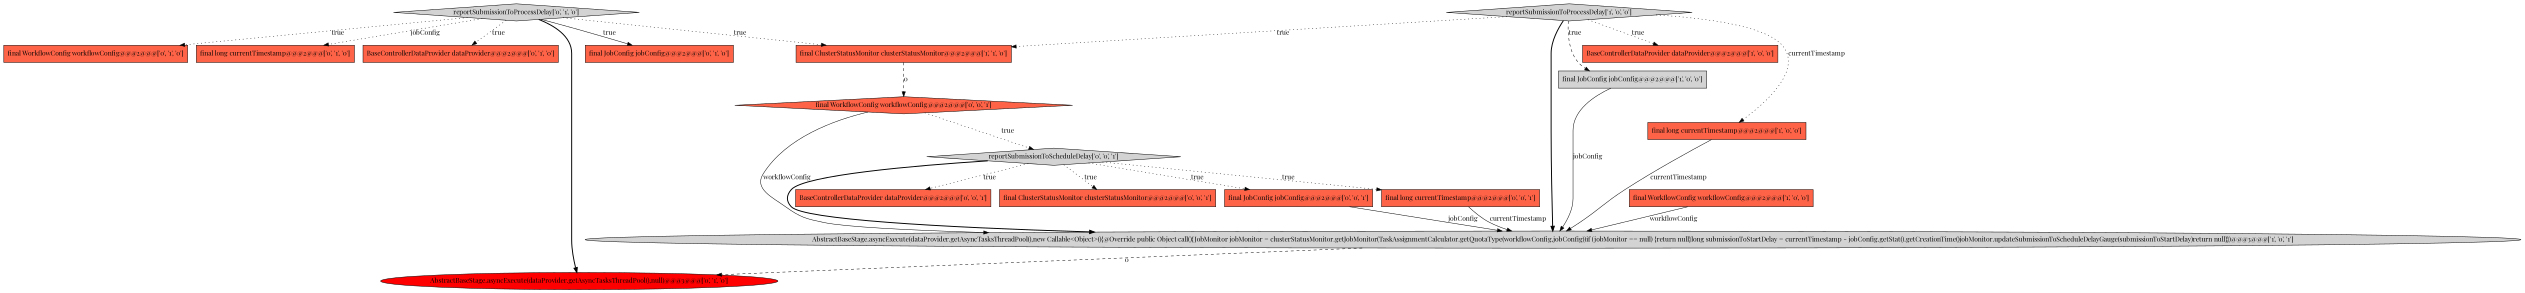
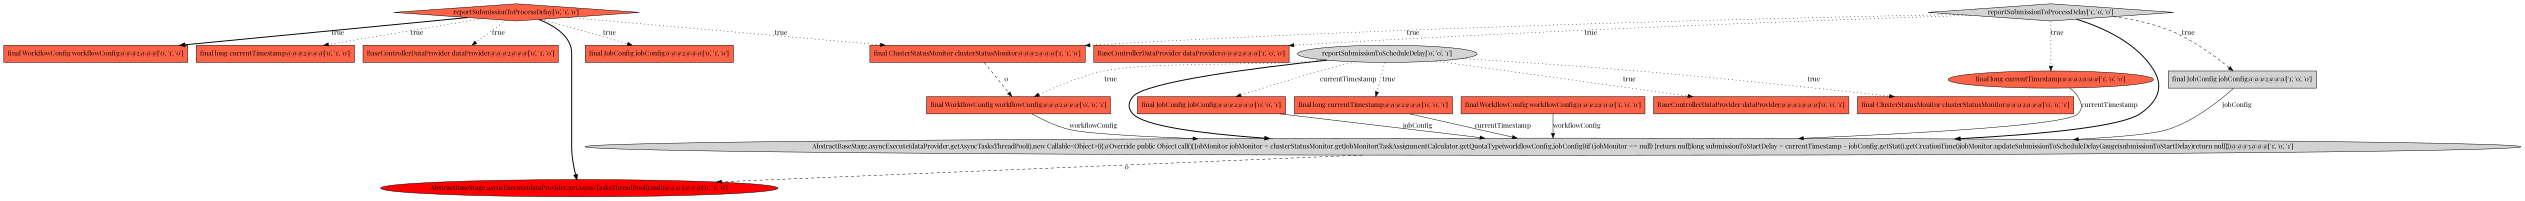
node "reportSubmissionToProcessDelay['0', '1', '0']": fillcolor lightgray -> tomato
edge "reportSubmissionToProcessDelay['0', '1', '0']" -> "final WorkflowConfig workflowConfig@@@2@@@['0', '1', '0']": style dotted -> bold
edge "reportSubmissionToProcessDelay['0', '1', '0']" -> "final JobConfig jobConfig@@@2@@@['0', '1', '0']": style solid -> dotted
edge "reportSubmissionToProcessDelay['0', '1', '0']" -> "final long currentTimestamp@@@2@@@['0', '1', '0']": label "jobConfig" -> "true"
edge "reportSubmissionToProcessDelay['1', '0', '0']" -> "final long currentTimestamp@@@2@@@['1', '0', '0']": label "currentTimestamp" -> "true"
node "final WorkflowConfig workflowConfig@@@2@@@['0', '0', '1']": shape diamond -> box
edge "final WorkflowConfig workflowConfig@@@2@@@['0', '0', '1']" -> "reportSubmissionToScheduleDelay['0', '0', '1']": reversed
node "final long currentTimestamp@@@2@@@['1', '0', '0']": shape box -> ellipse
node "reportSubmissionToScheduleDelay['0', '0', '1']": shape diamond -> ellipse
edge "reportSubmissionToScheduleDelay['0', '0', '1']" -> "final JobConfig jobConfig@@@2@@@['0', '0', '1']": label "true" -> "currentTimestamp"
